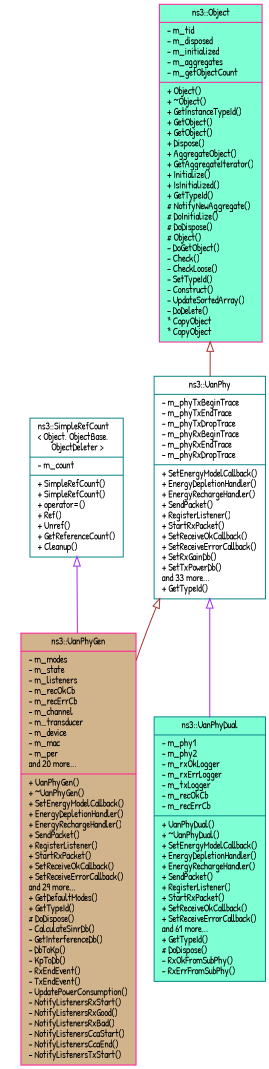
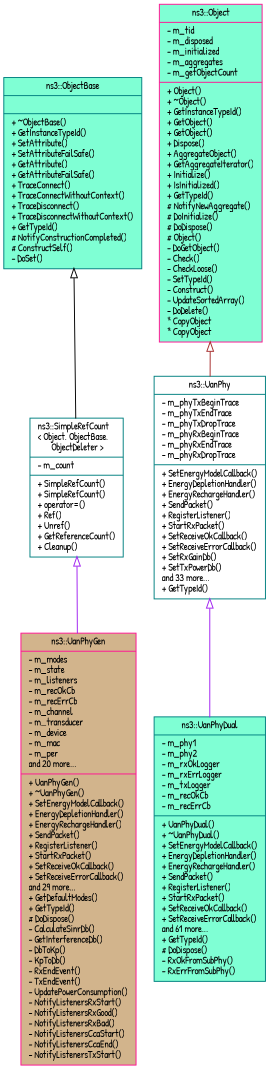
node "ns3::ObjectBase": added
edge "ns3::UanPhyGen" -> "ns3::UanPhy": removed
